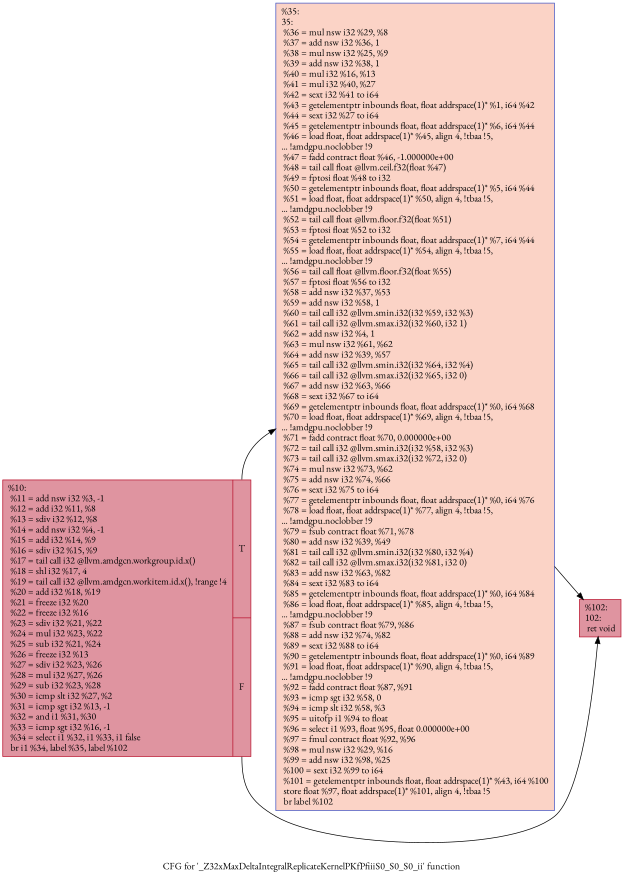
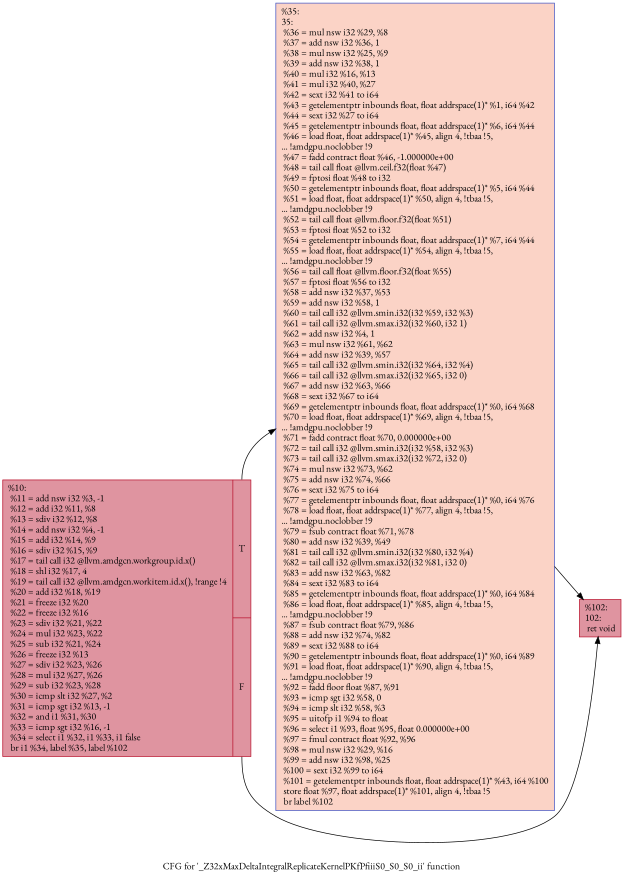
node "%35:": text "%92 = fadd contract float %87, %91" -> "%92 = fadd floor float %87, %91"
